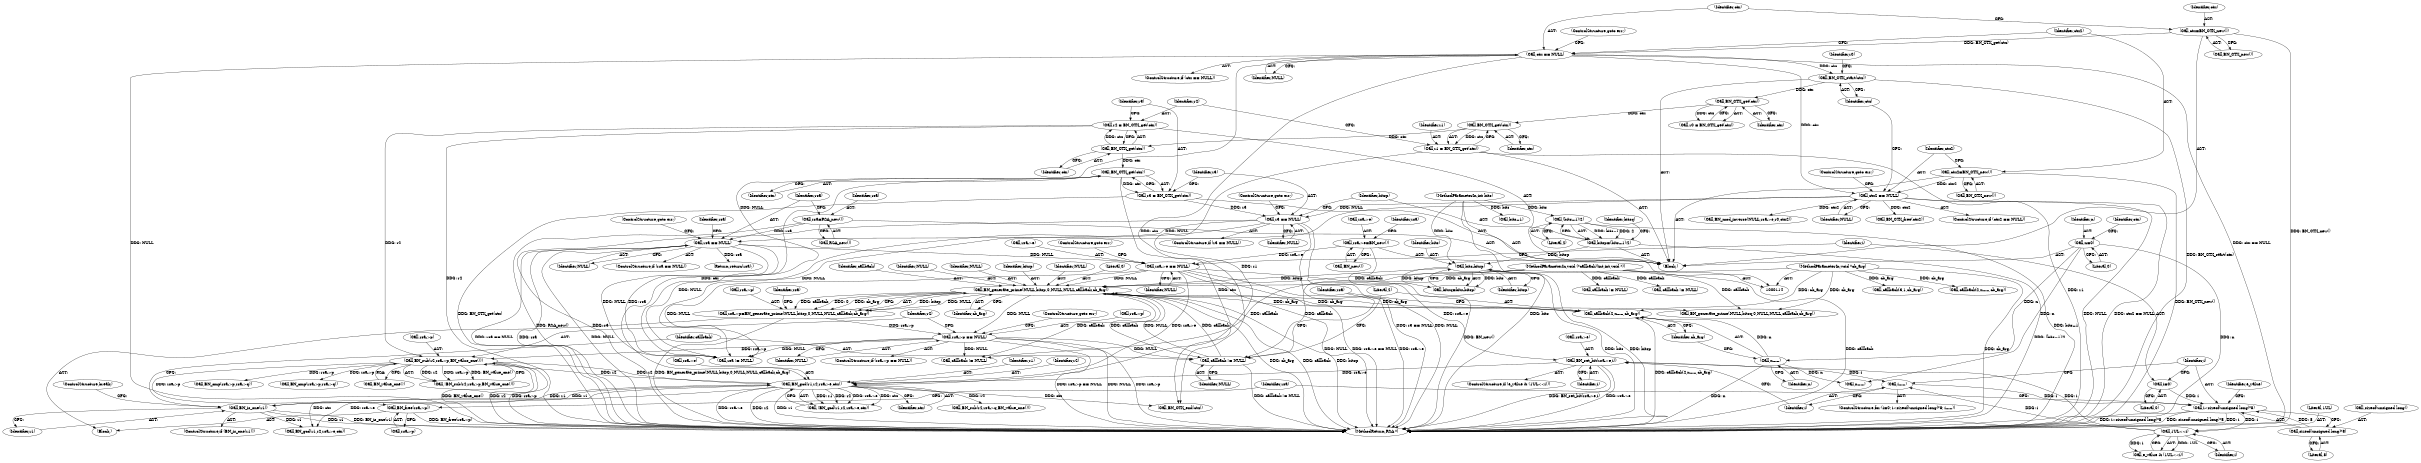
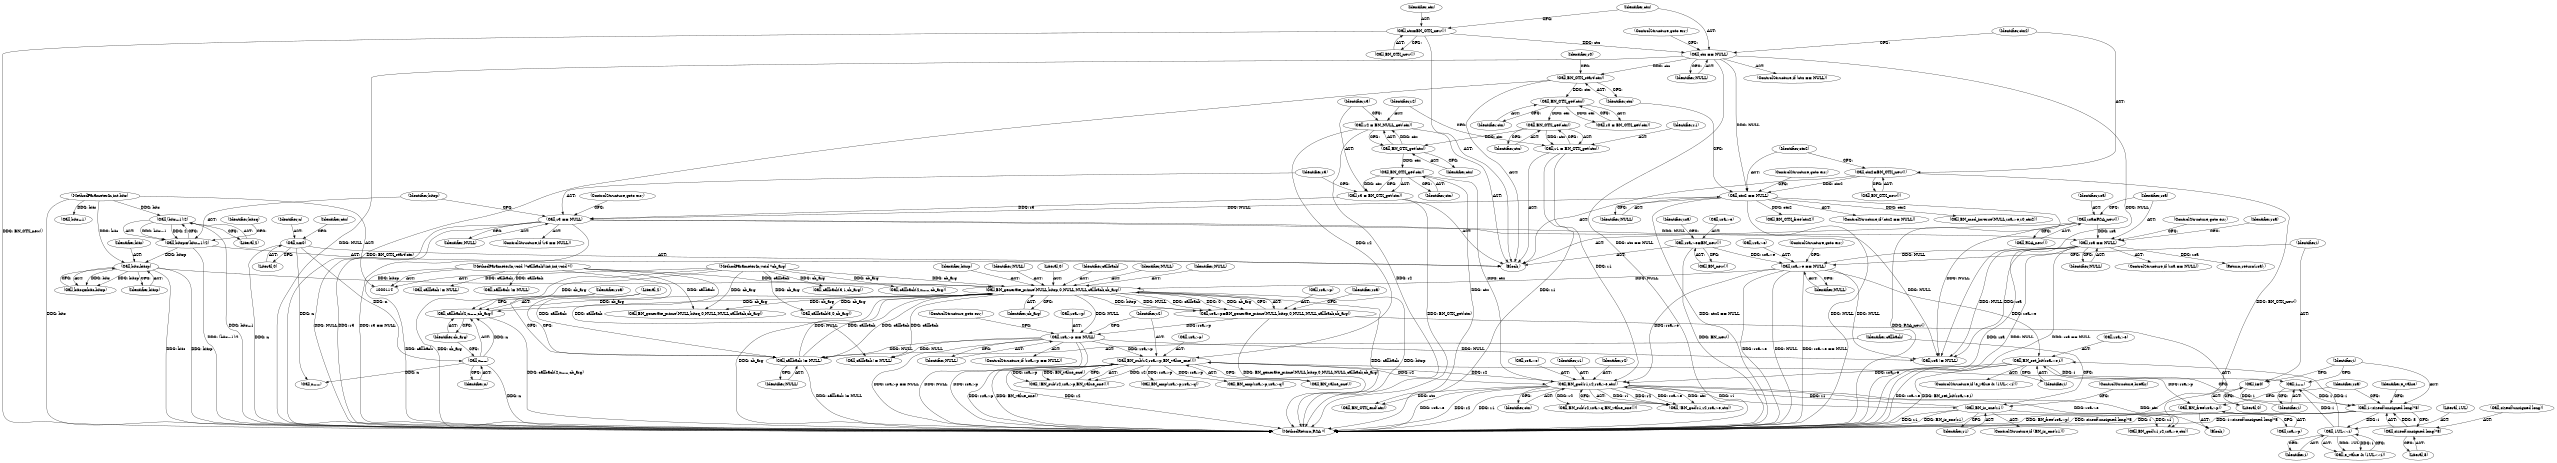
edge "(Call,ctx=BN_CTX_new())" -> "(Call,ctx == NULL)": label "DDG: BN_CTX_get(ctx)" -> "DDG: ctx"
node "(Call,r2 = BN_CTX_get(ctx))": label "(Call,r2 = BN_CTX_get(ctx))" -> "(Call,r2 = BN_NULL_get(ctx))"
edge "(Call,ctx == NULL)" -> "(Call,ctx2 == NULL)": label "DDG: ctx" -> "DDG: NULL"
edge "(Call,ctx == NULL)" -> "(Call,BN_CTX_end(ctx))": removed, label "DDG: ctx"
node "(Call,callback(3,0,cb_arg))": added
edge "(Call,BN_value_one())" -> "(Call,BN_sub(r2,rsa->p,BN_value_one()))": label "RSA: " -> "AST: "
node "(ControlStructure,for (i=0; i<sizeof(unsigned long)*8; i++))": removed
